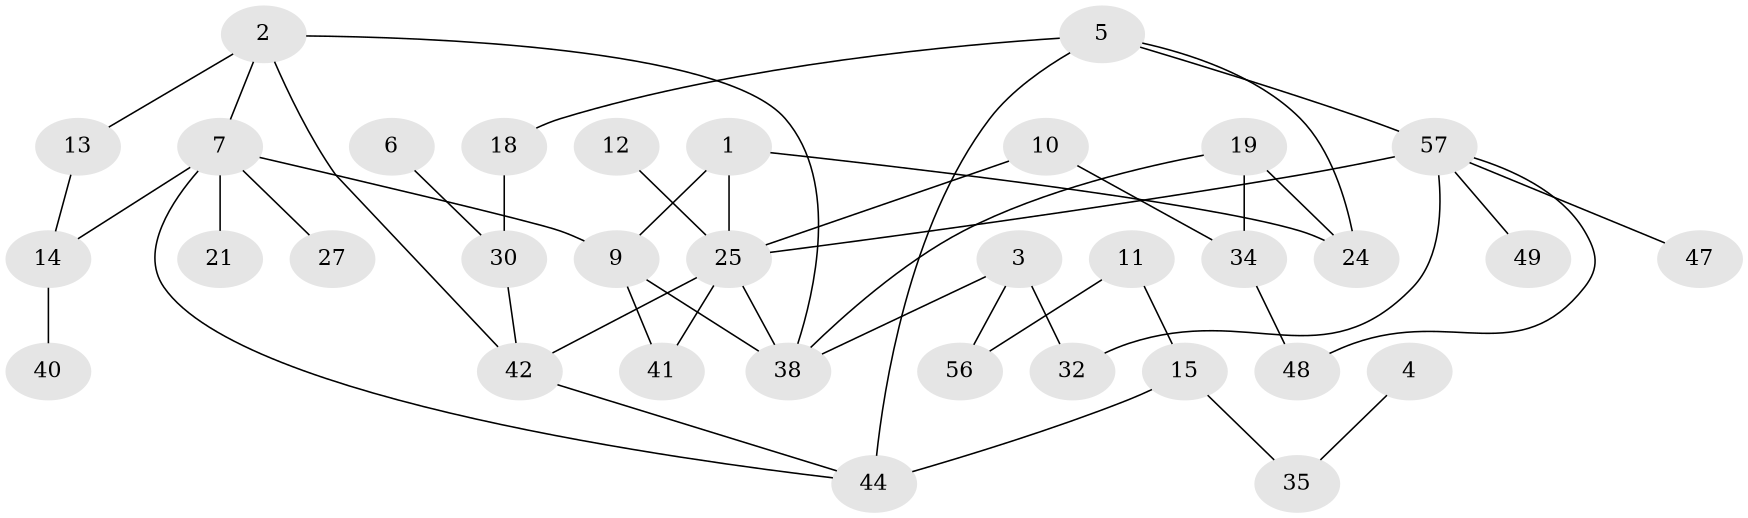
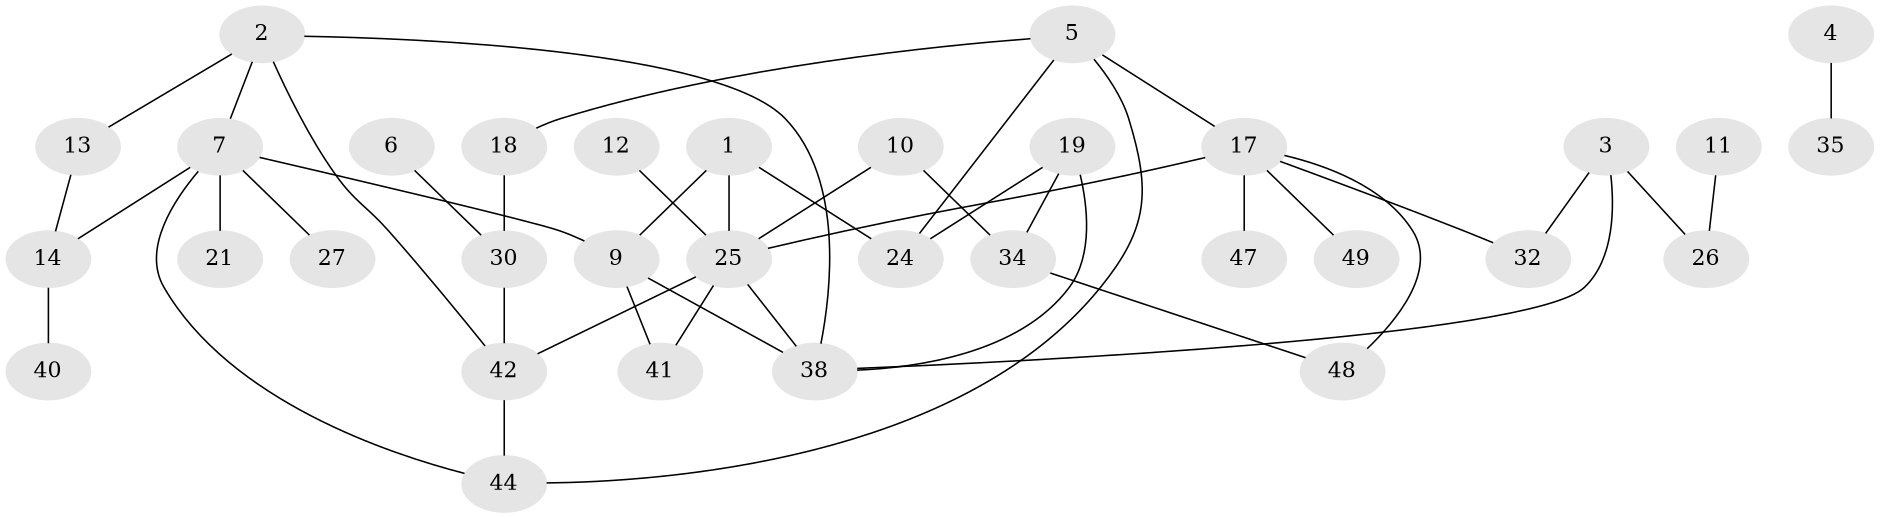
node "57": label "57" -> "17"
node "56": label "56" -> "26"
node "15": removed
